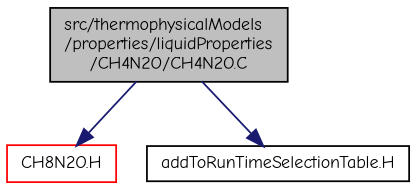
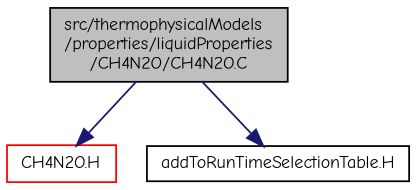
node "CH8N2O.H": label "CH8N2O.H" -> "CH4N2O.H"
